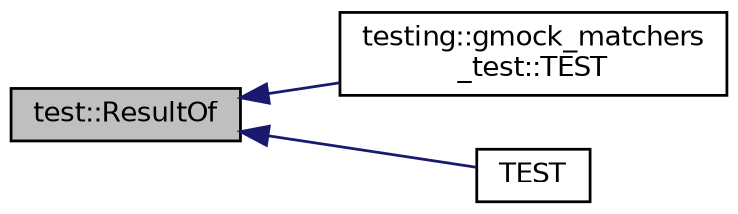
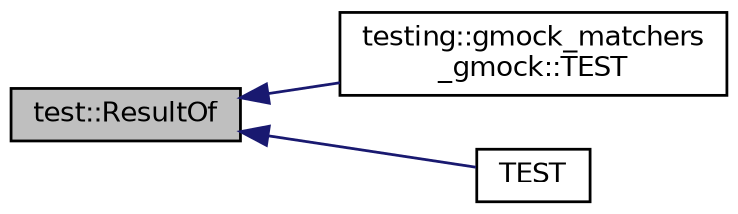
node "testing::gmock_matchers _test::TEST": label "testing::gmock_matchers _test::TEST" -> "testing::gmock_matchers _gmock::TEST"
